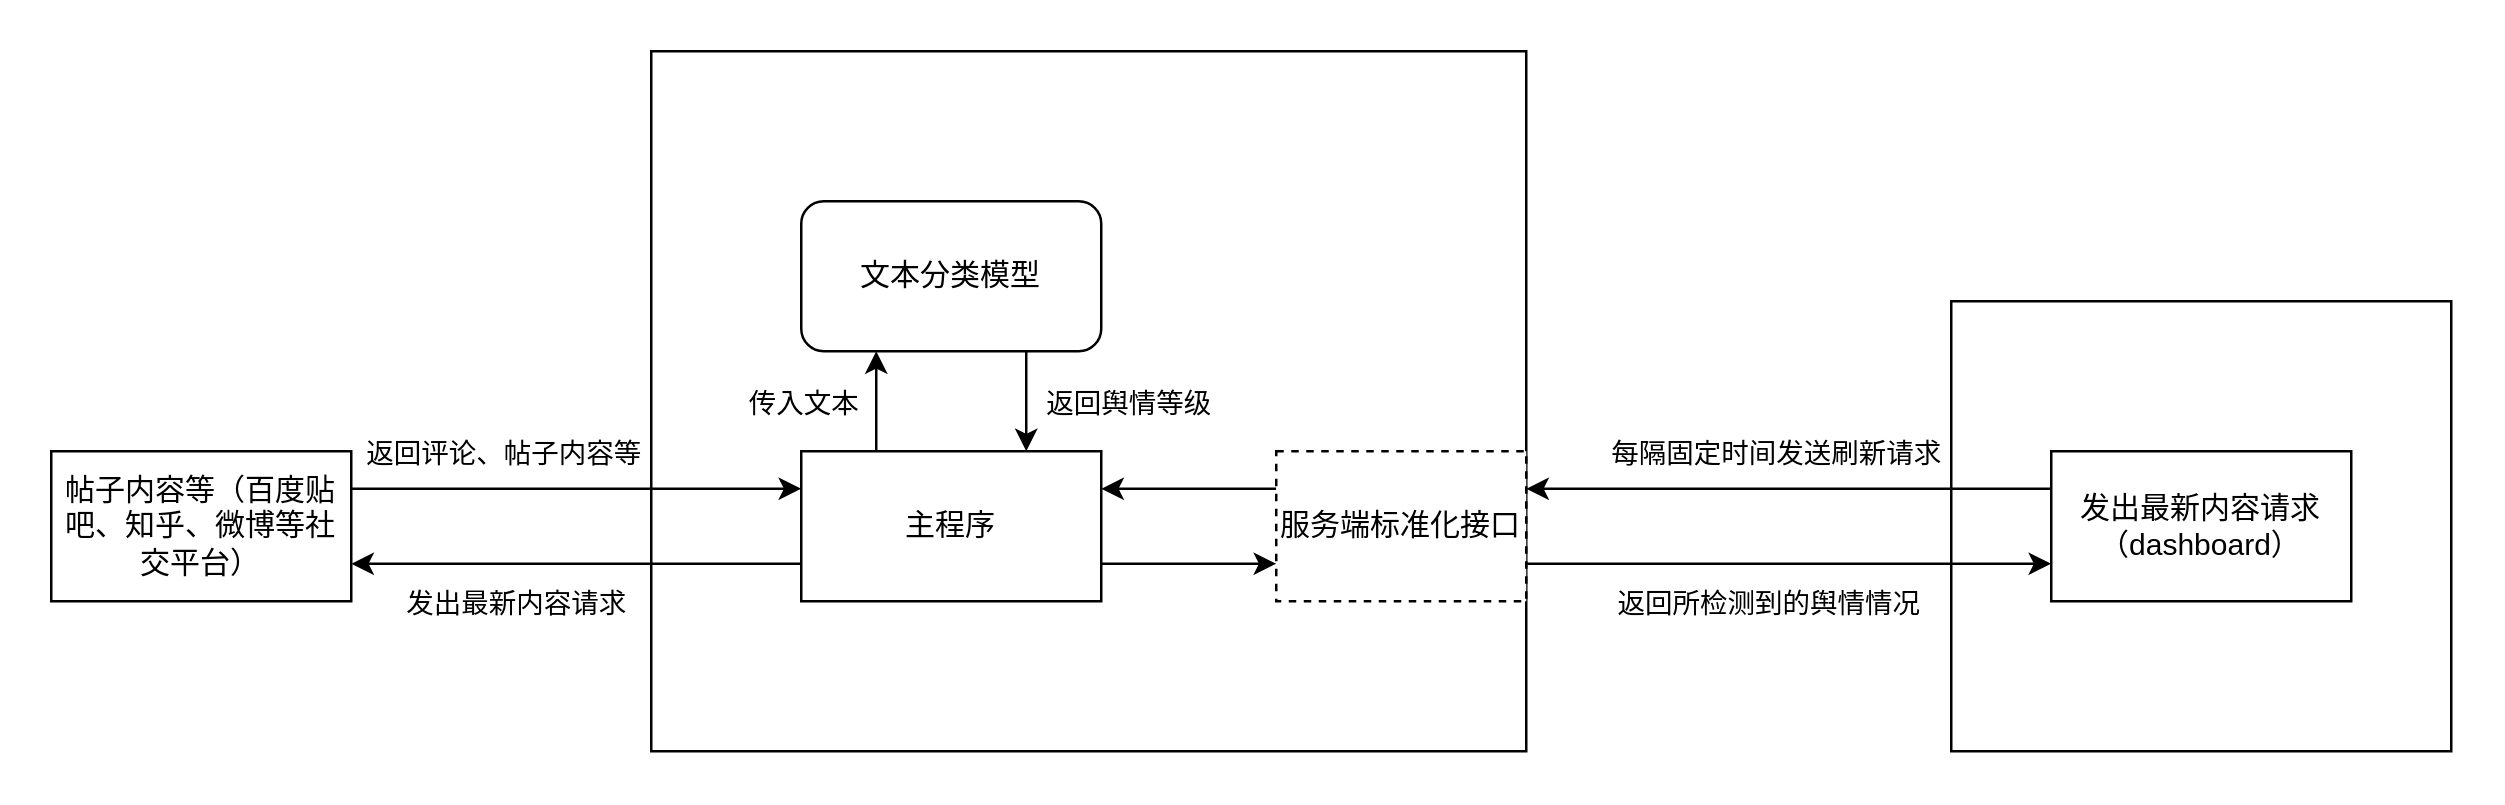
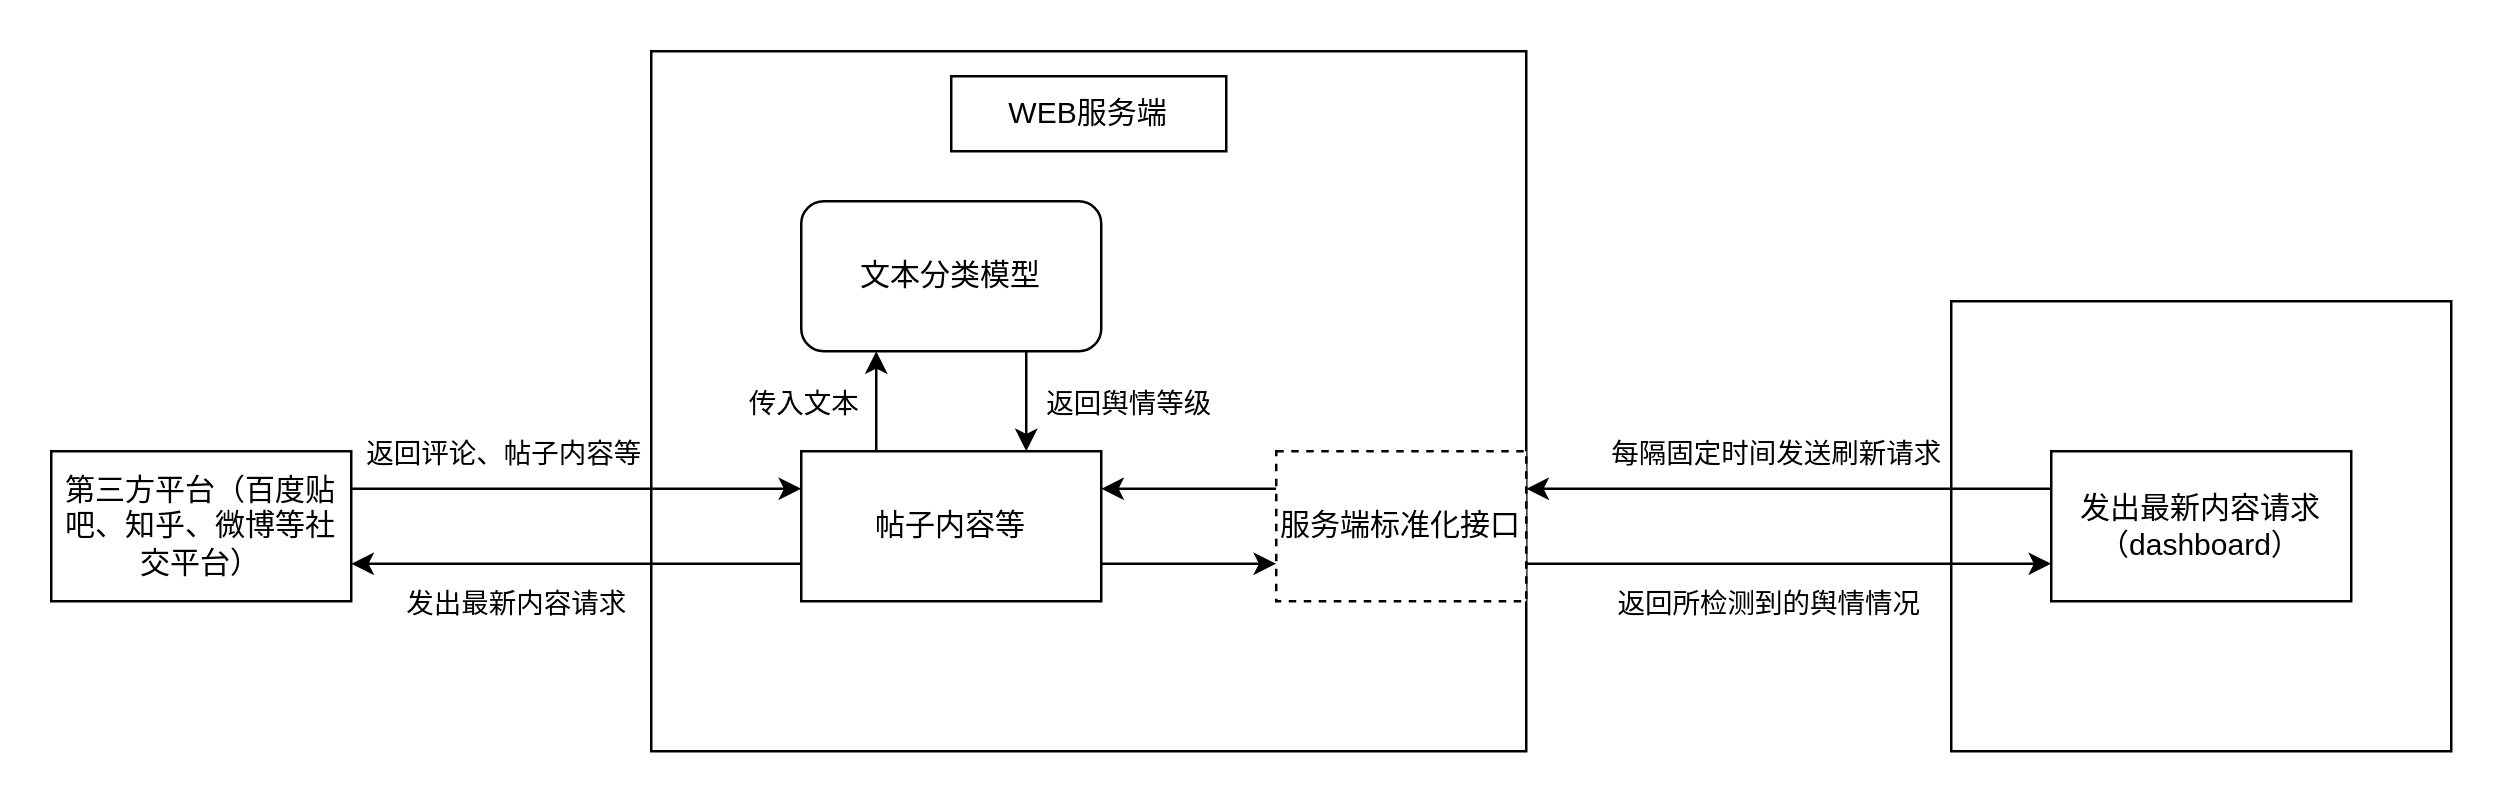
node "WEB服务端": added
node "帖子内容等（百度贴吧、知乎、微博等社交平台）": label "帖子内容等（百度贴吧、知乎、微博等社交平台）" -> "第三方平台（百度贴吧、知乎、微博等社交平台）"
node "主程序": label "主程序" -> "帖子内容等"
